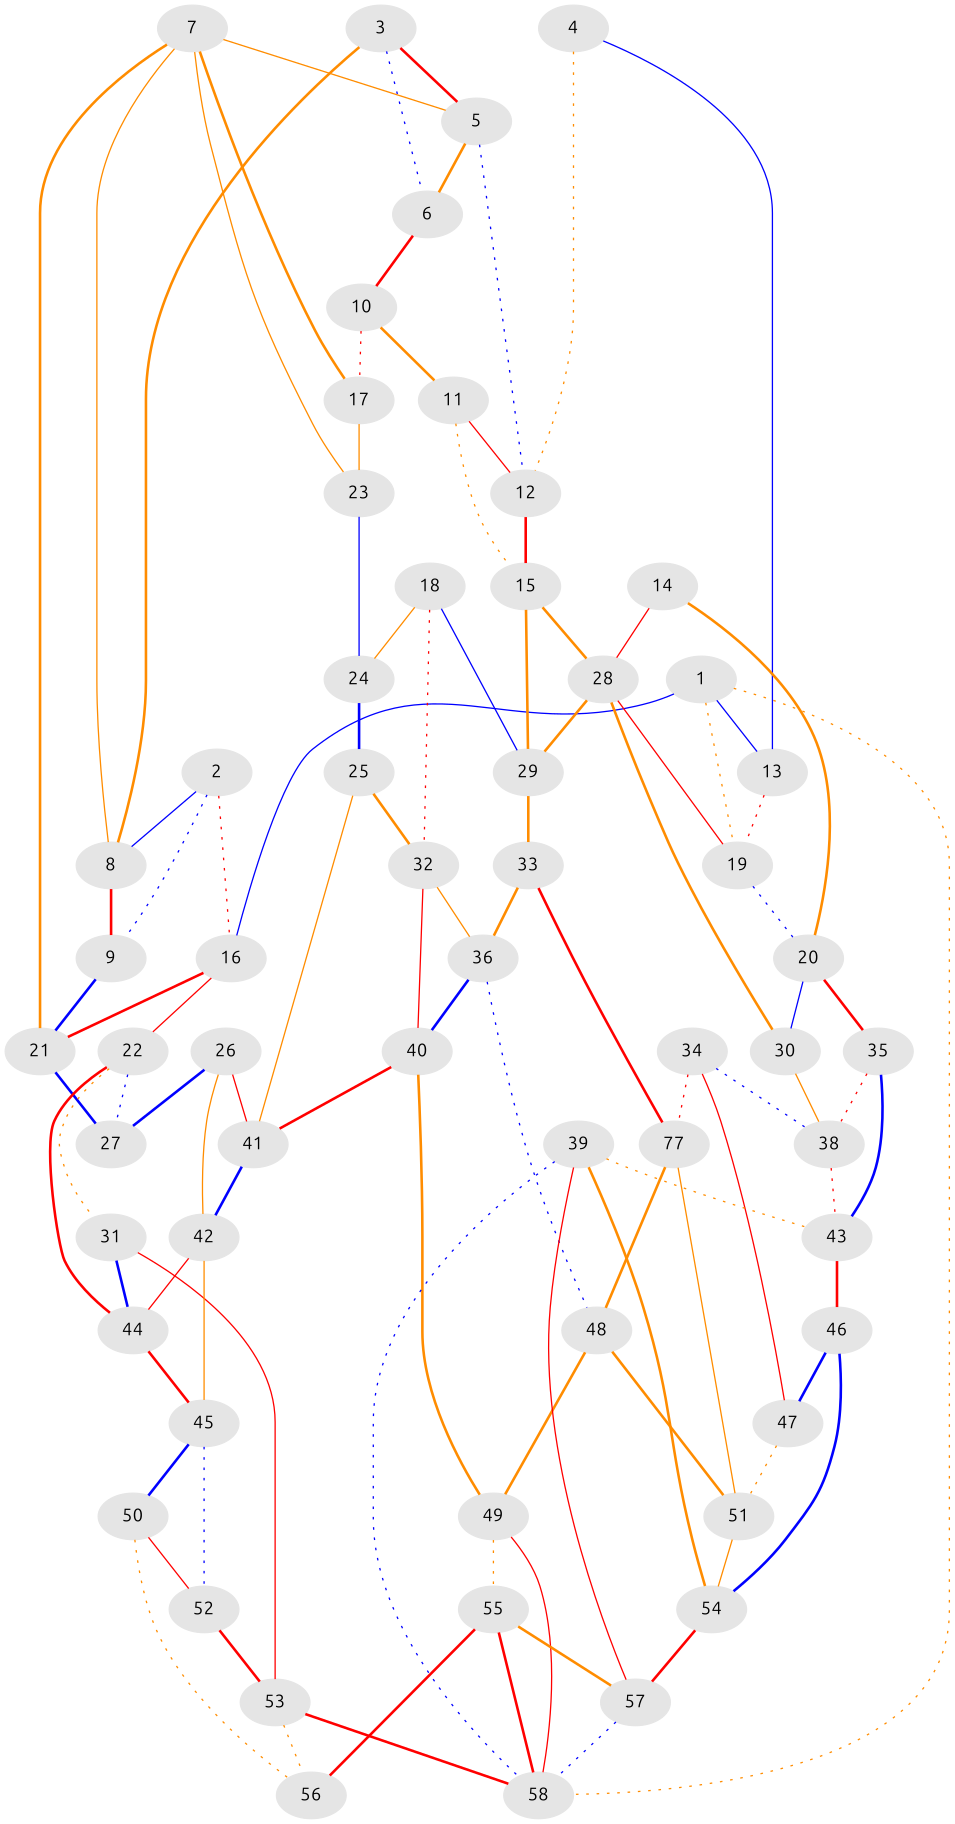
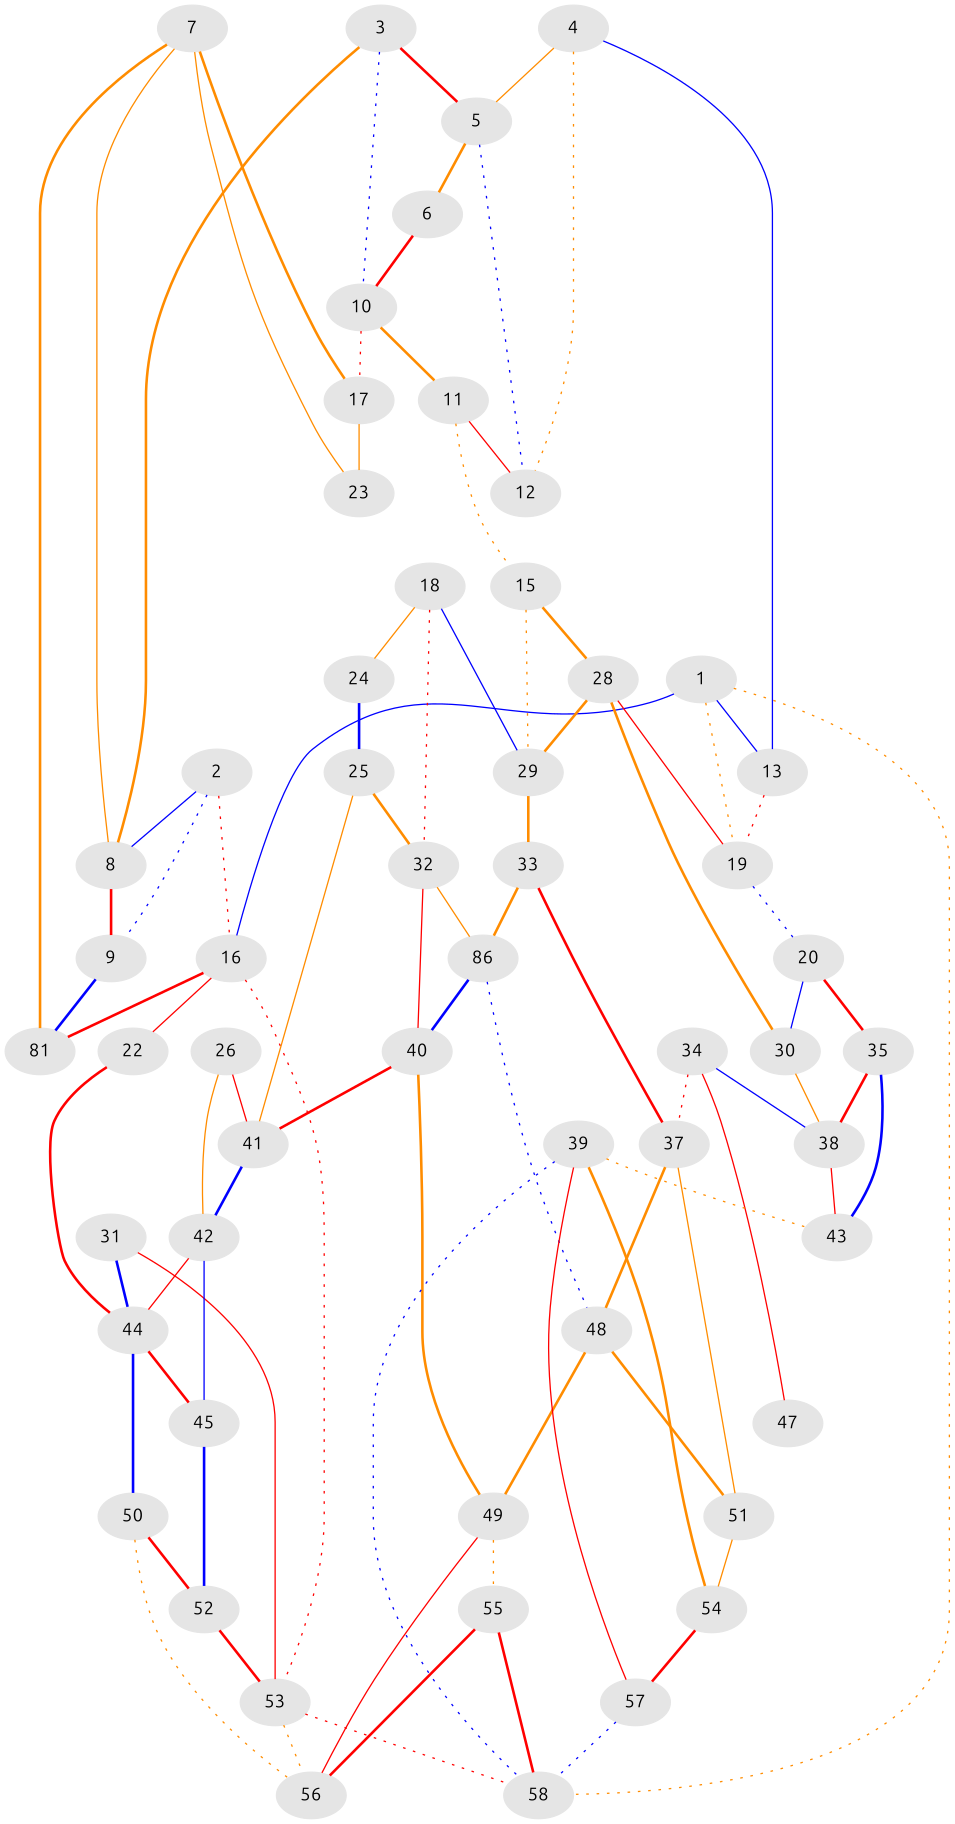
edge "7" -- "5": now "4" -- "5"
edge "3" -- "6": now "3" -- "10"
edge "12" -- "15": removed
edge "23" -- "24": removed
node "14": removed
edge "15" -- "29": style bold -> dotted
node "36": label "36" -> "86"
node "21": label "21" -> "81"
edge "34" -- "38": style dotted -> solid
edge "35" -- "38": style dotted -> bold
edge "22" -- "31": removed
node "27": removed
node "77": label "77" -> "37"
edge "38" -- "43": style dotted -> solid
edge "16" -- "53": added
edge "42" -- "45": color darkorange -> blue
node "46": removed
edge "45" -- "50": now "44" -- "50"
edge "47" -- "51": removed
edge "45" -- "52": style dotted -> bold
edge "50" -- "52": style solid -> bold
edge "55" -- "57": removed
edge "49" -- "58": now "49" -- "56"
edge "53" -- "58": style bold -> dotted
